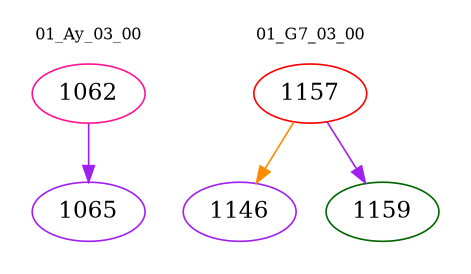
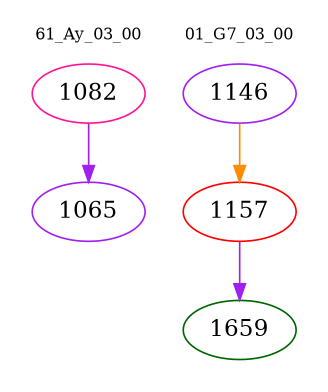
cluster "01_Ay_03_00": label "01_Ay_03_00" -> "61_Ay_03_00"
node "1062": label "1062" -> "1082"
edge "1157" -> "1146": reversed
node "1159": label "1159" -> "1659"
